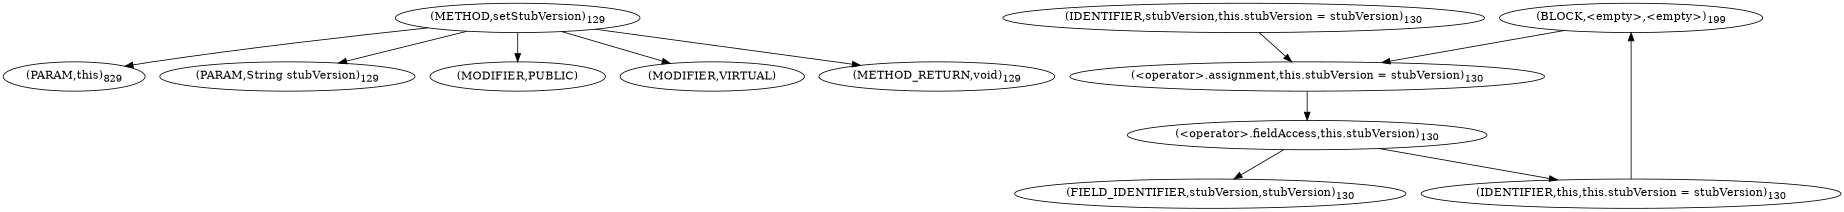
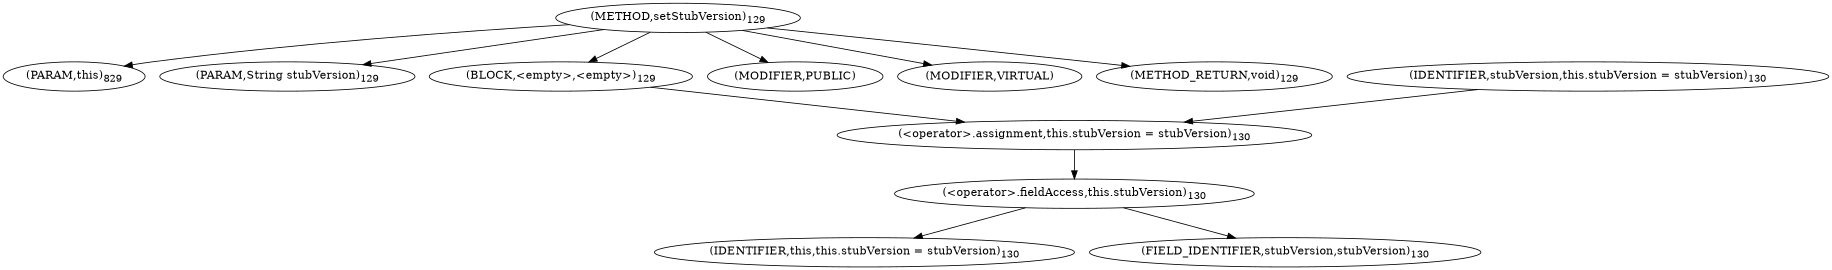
node "(BLOCK,<empty>,<empty>)": text "199" -> "129"
edge "(IDENTIFIER,this,this.stubVersion = stubVersion)" -> "(BLOCK,<empty>,<empty>)": now "(METHOD,setStubVersion)" -> "(BLOCK,<empty>,<empty>)"
